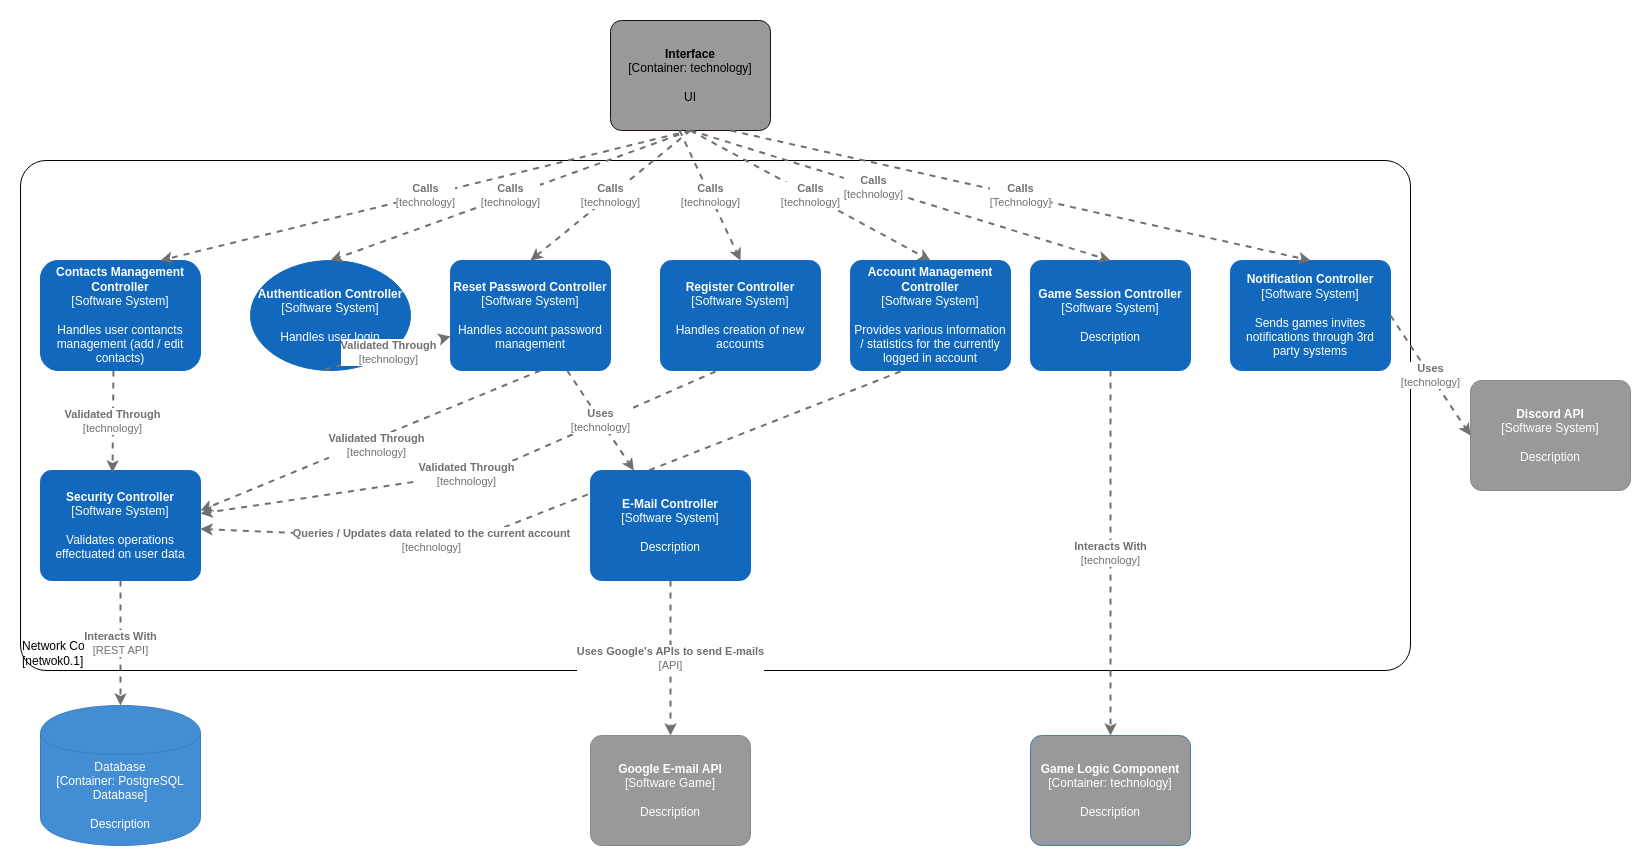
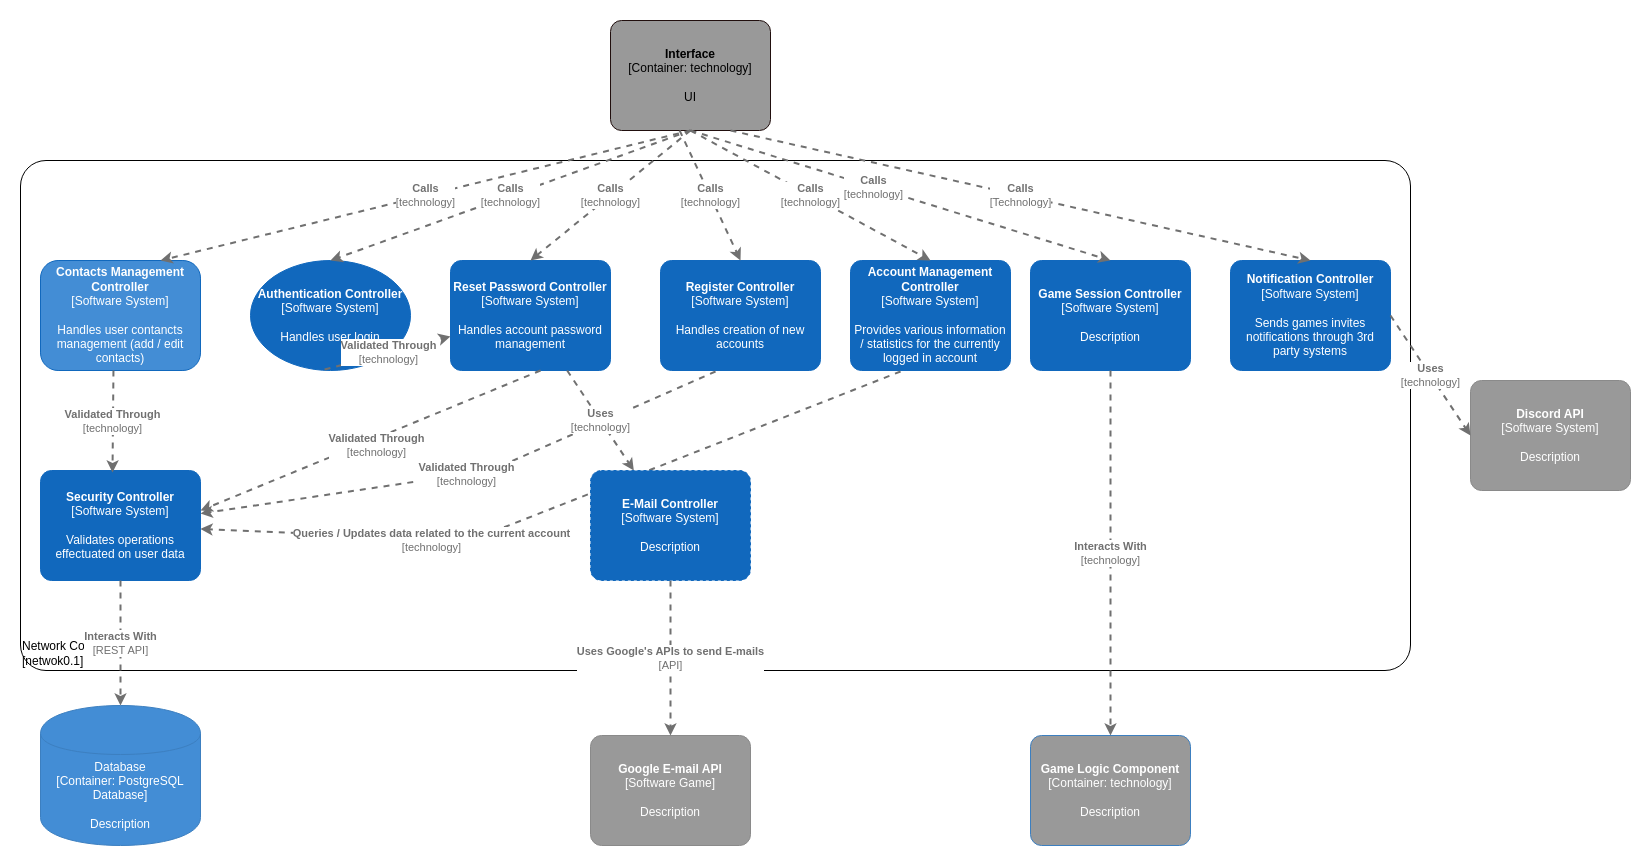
node "Contacts Management Controller [Software System] Handles user contancts management (add / edit contacts)": fillcolor #1168bd -> #438dd5
node "E-Mail Controller [Software System] Description": style solid -> dashed
